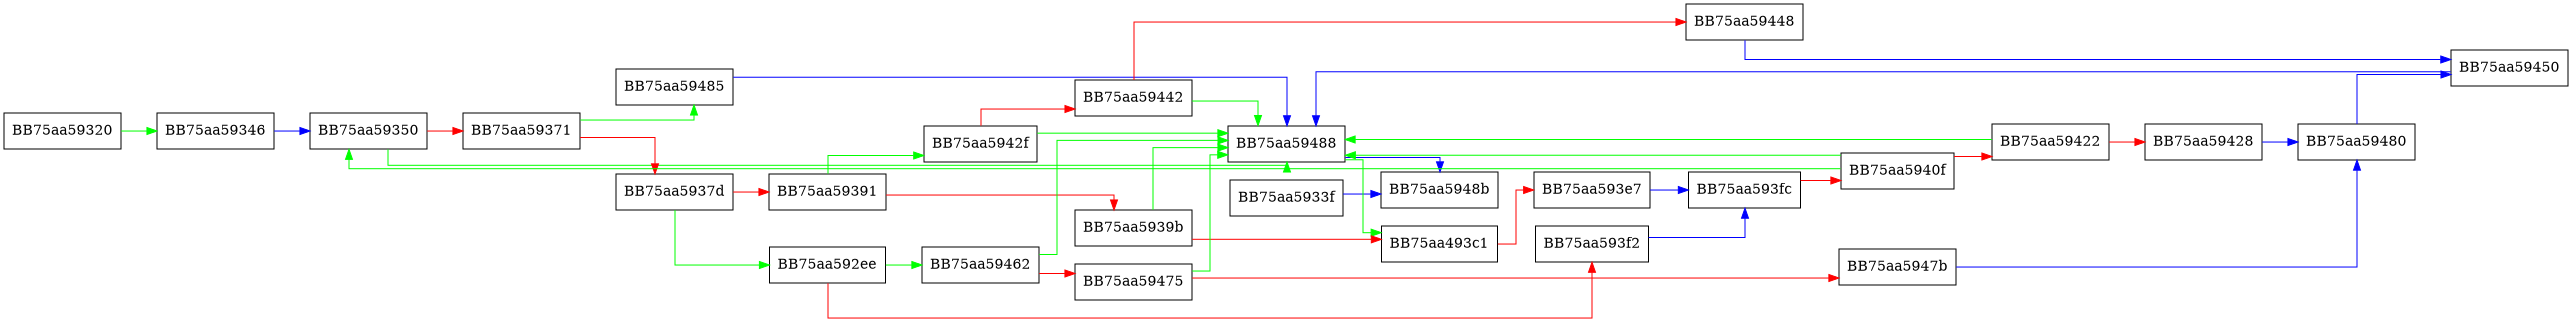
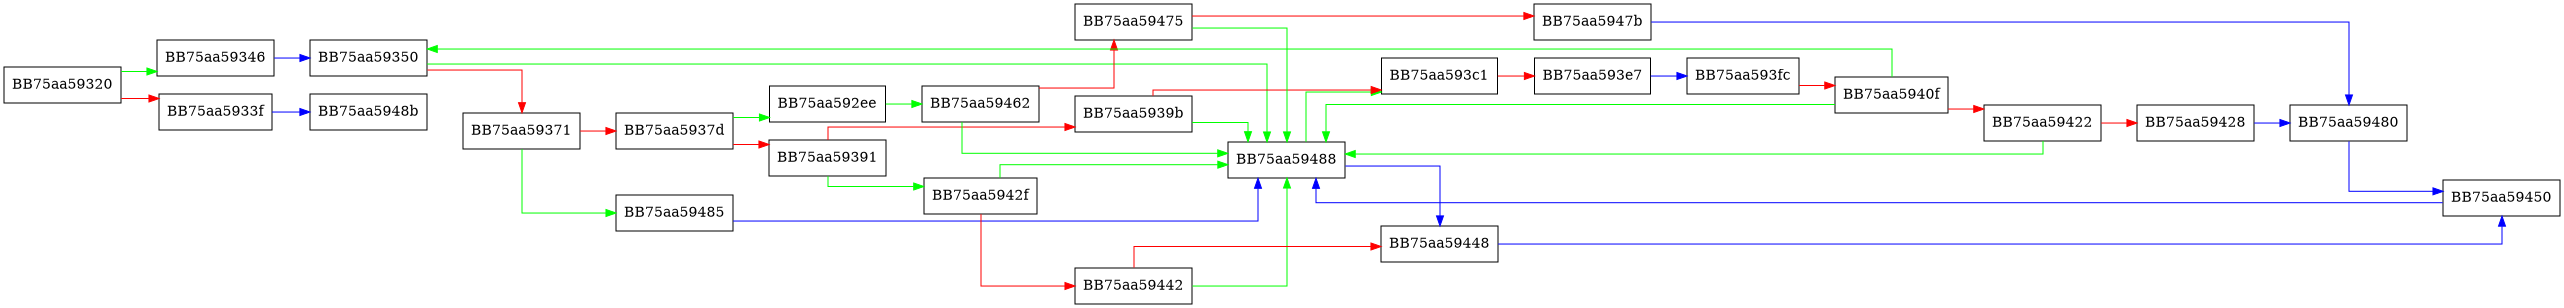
edge "BB75aa59320" -> "BB75aa5933f": added
edge "BB75aa59488" -> "BB75aa5948b": now "BB75aa59488" -> "BB75aa59448"
node "BB75aa493c1": label "BB75aa493c1" -> "BB75aa593c1"
node "BB75aa593f2": removed
